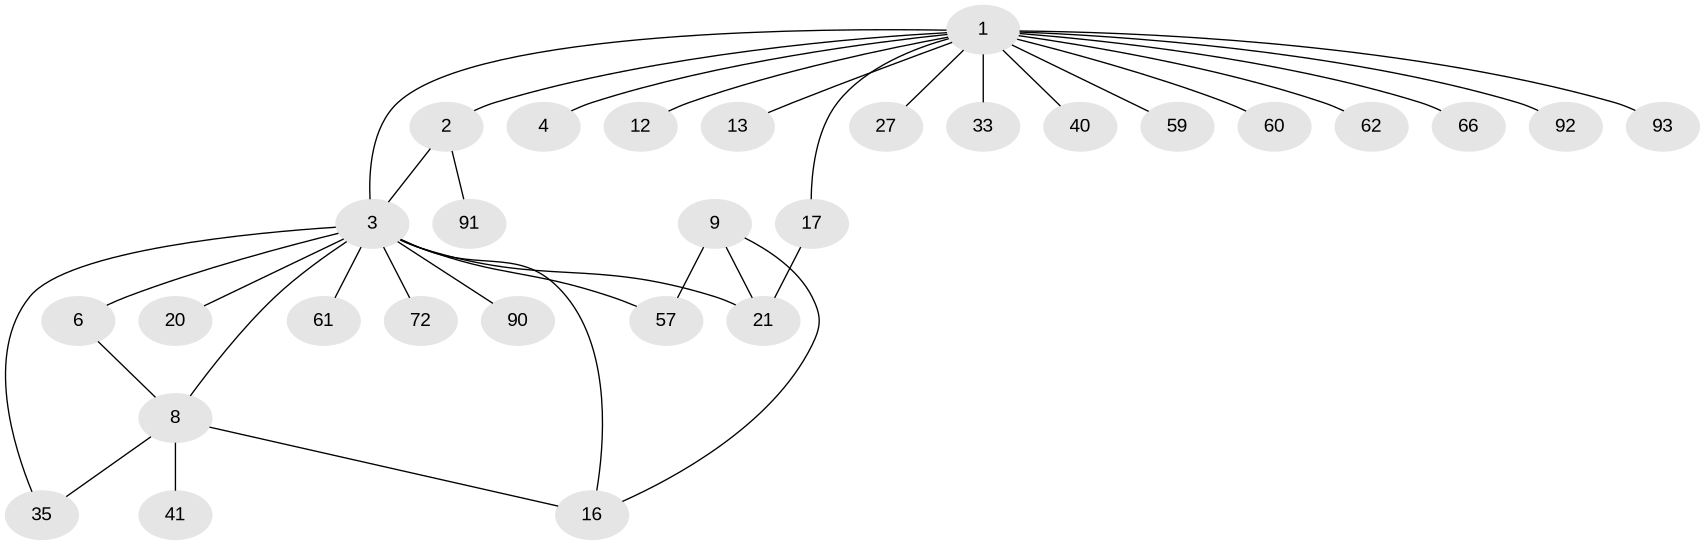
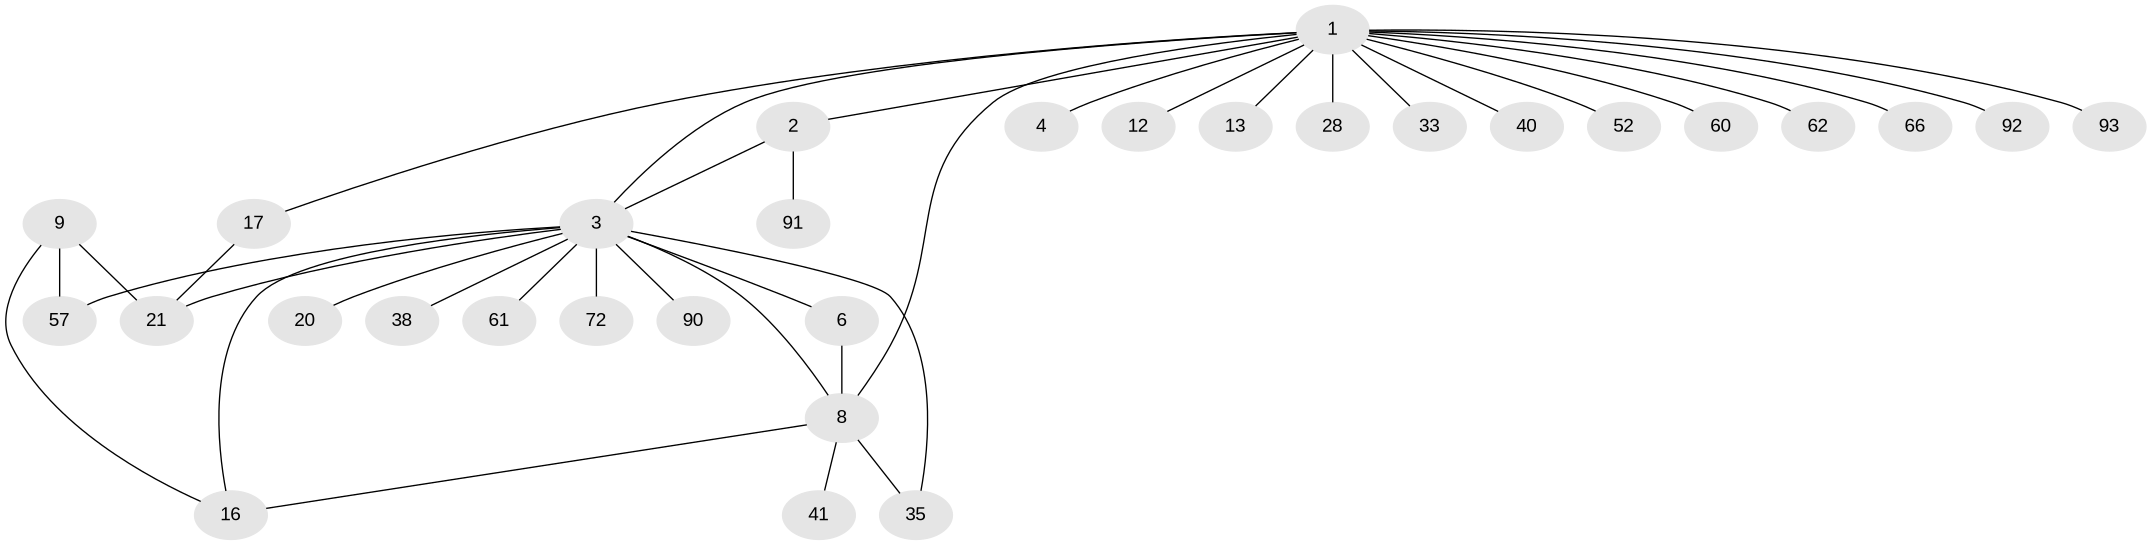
edge "1" -- "8": added
node "27": label "27" -> "28"
node "59": label "59" -> "52"
node "38": added
